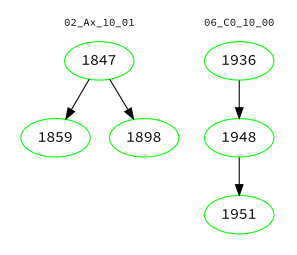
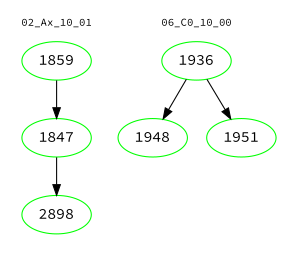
edge "1847" -> "1859": reversed
node "1898": label "1898" -> "2898"
edge "1948" -> "1951": now "1936" -> "1951"
